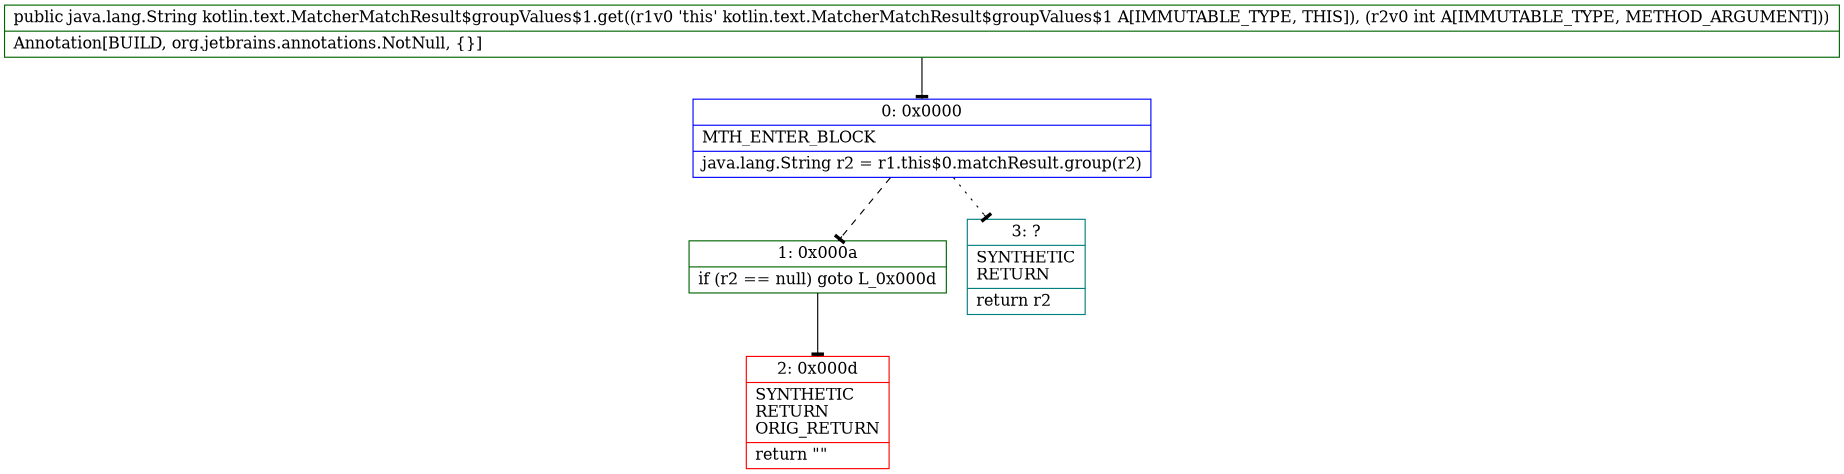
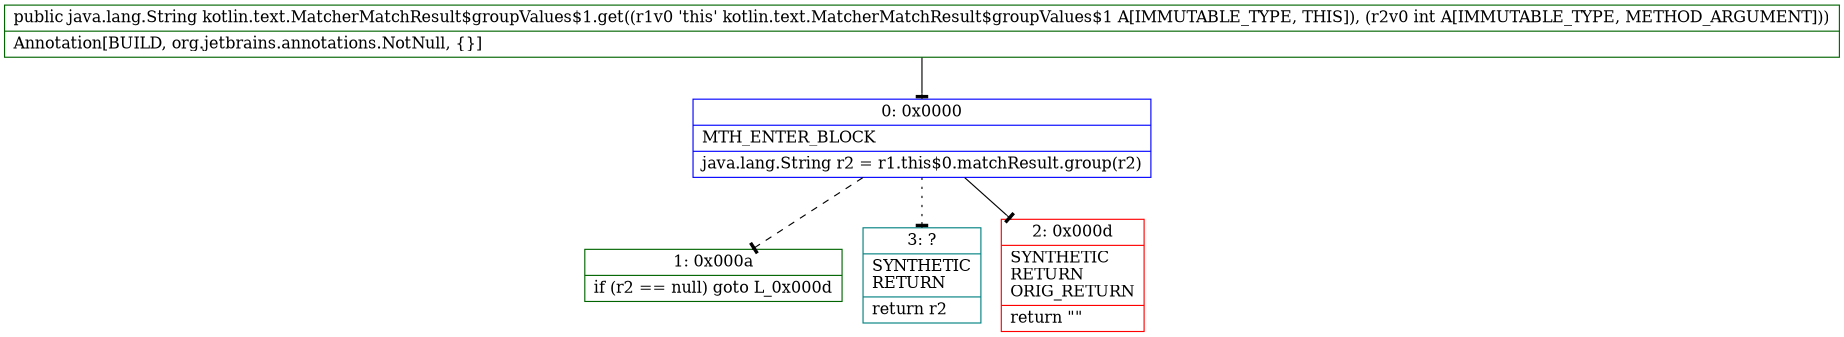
edge "1: 0x000a" -> "2: 0x000d": now "0: 0x0000" -> "2: 0x000d"
